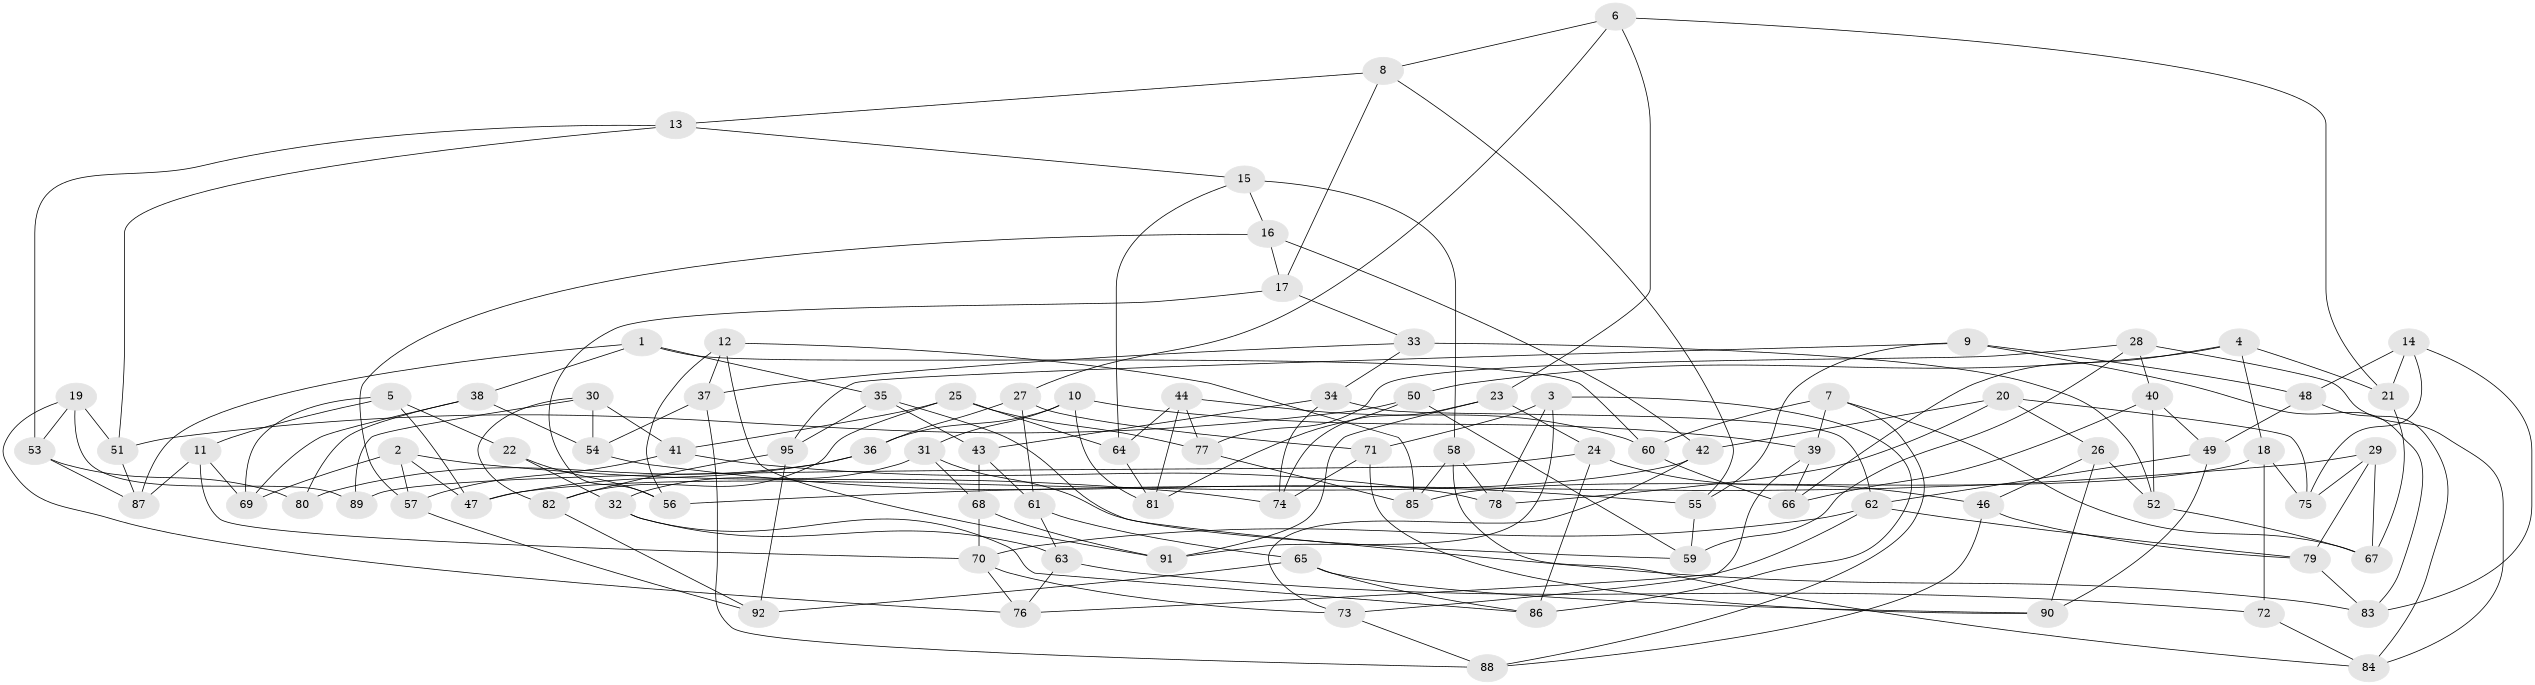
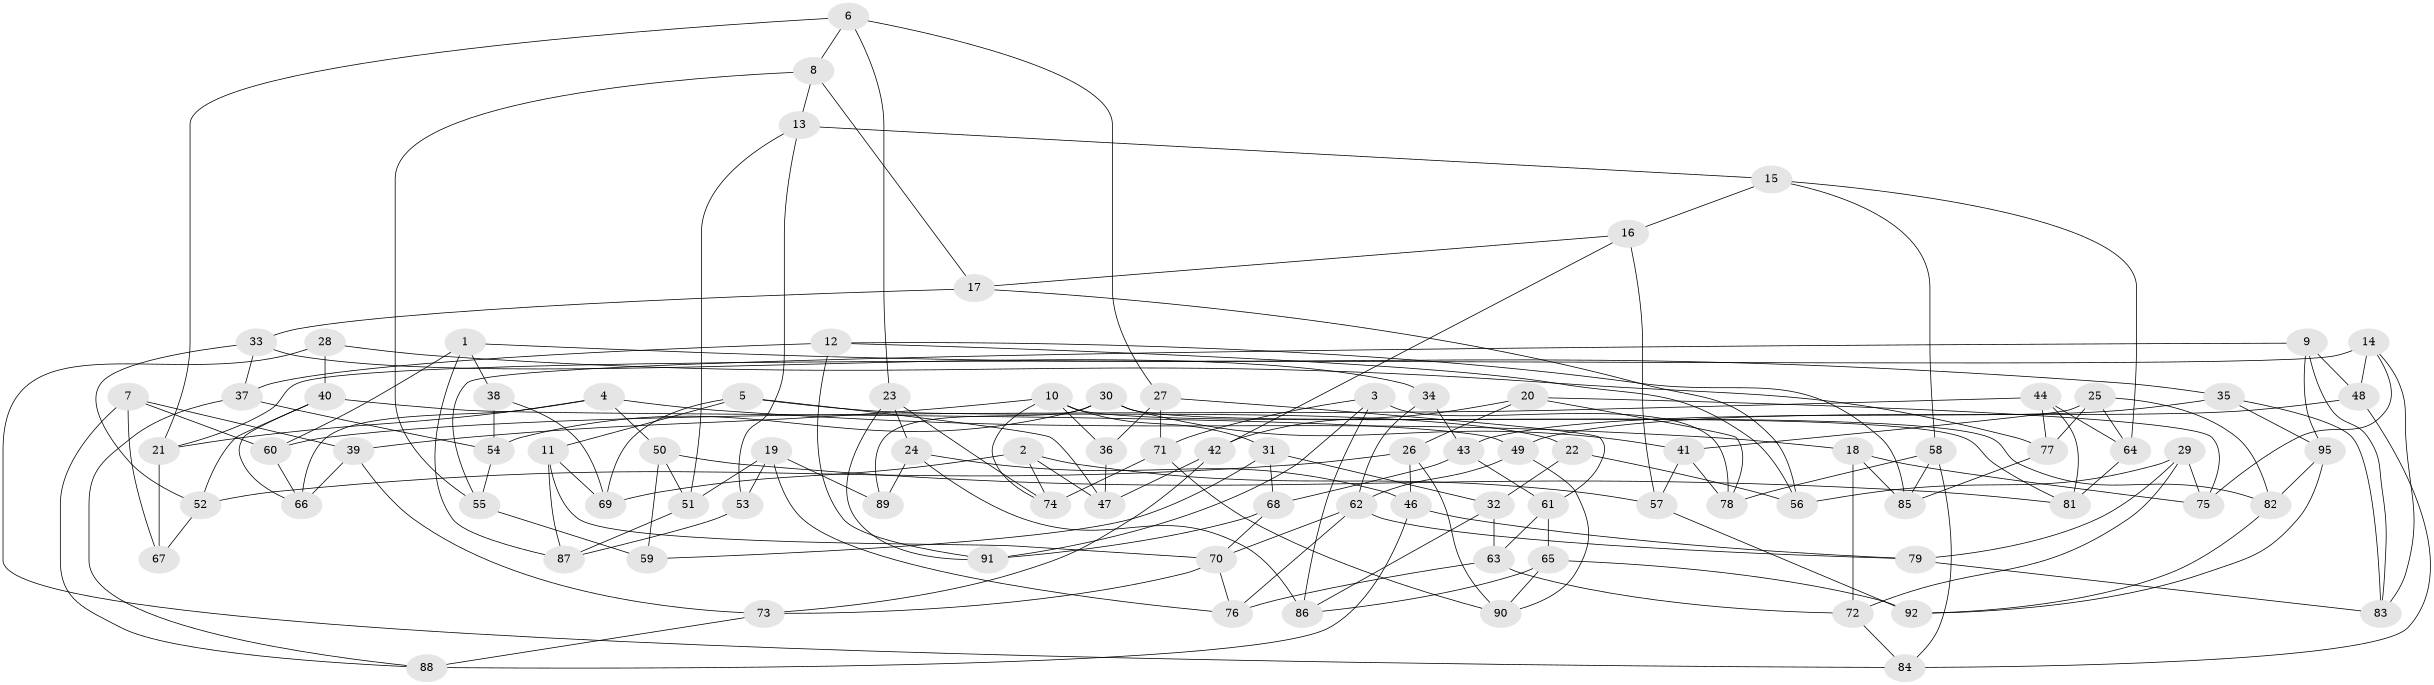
edge "34" -- "74": now "10" -- "74"
edge "28" -- "59": removed
node "80": removed
edge "29" -- "67": now "29" -- "72"
